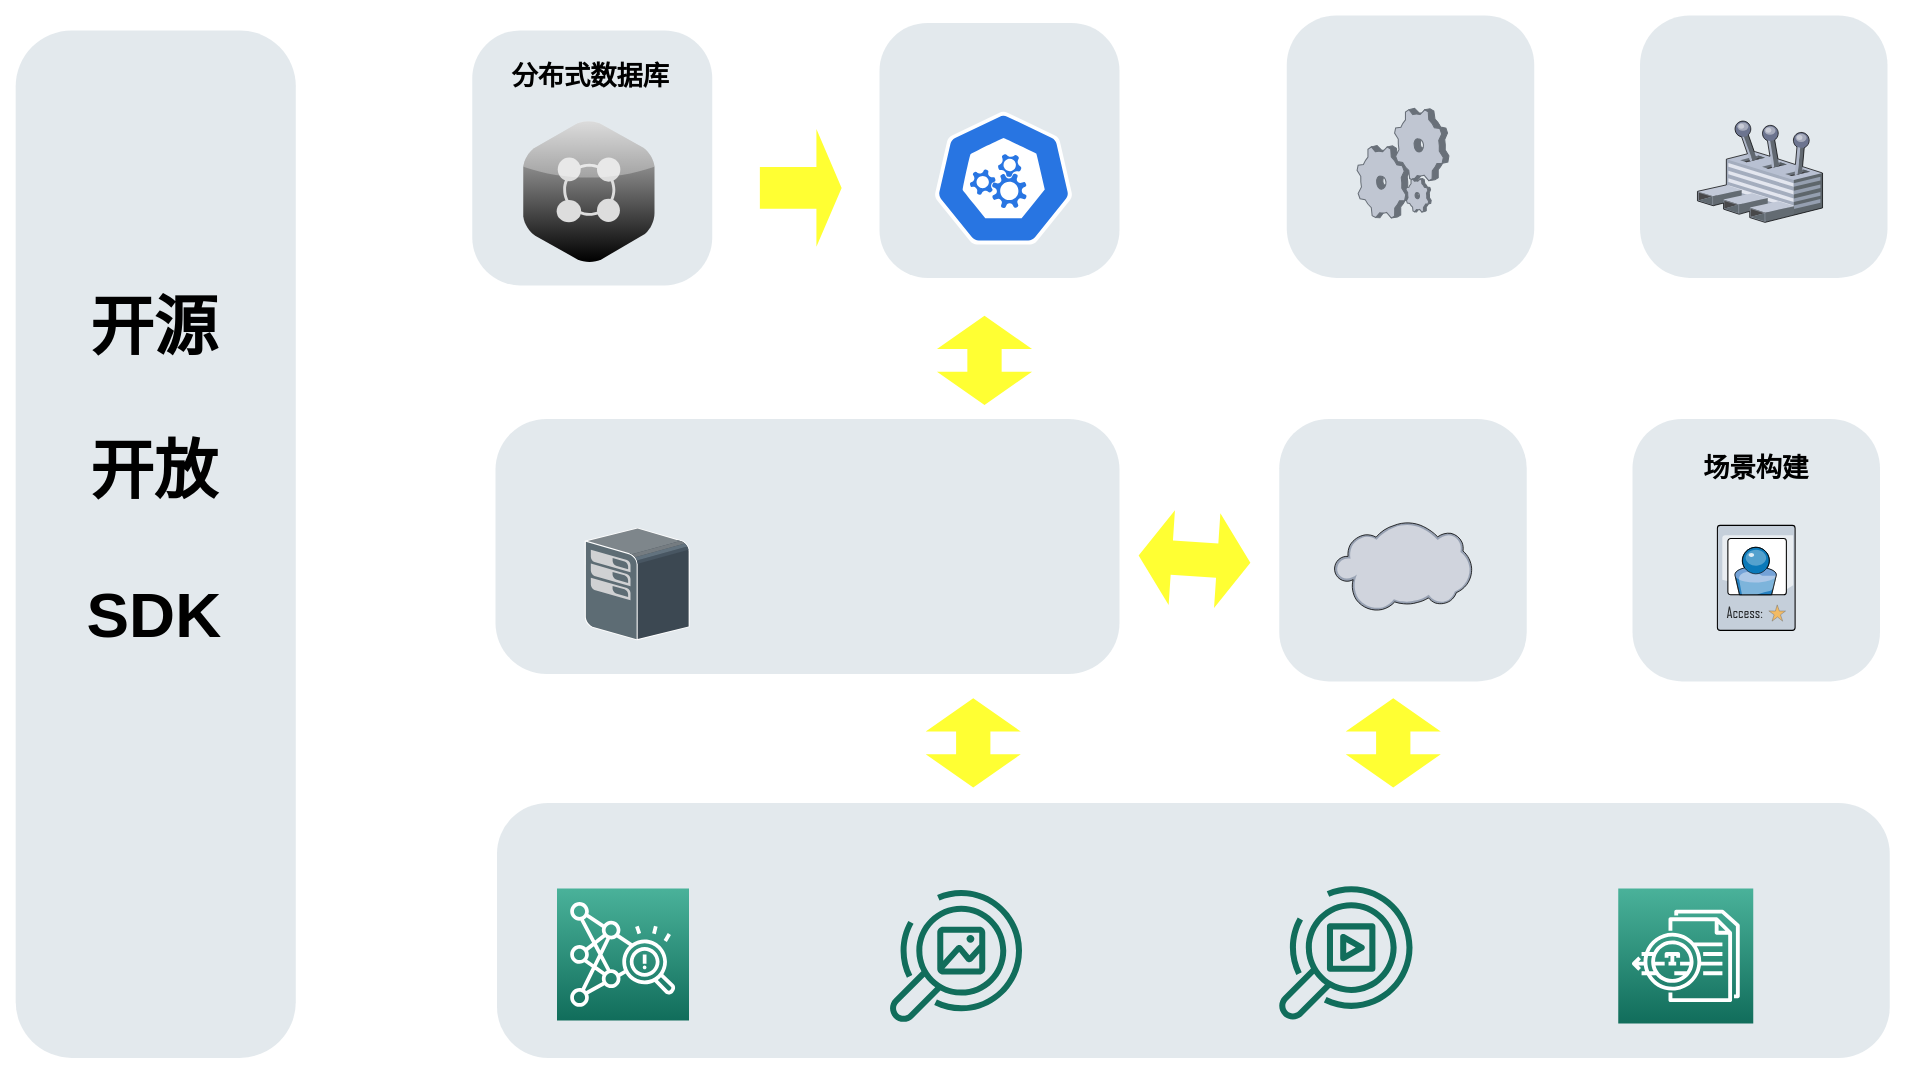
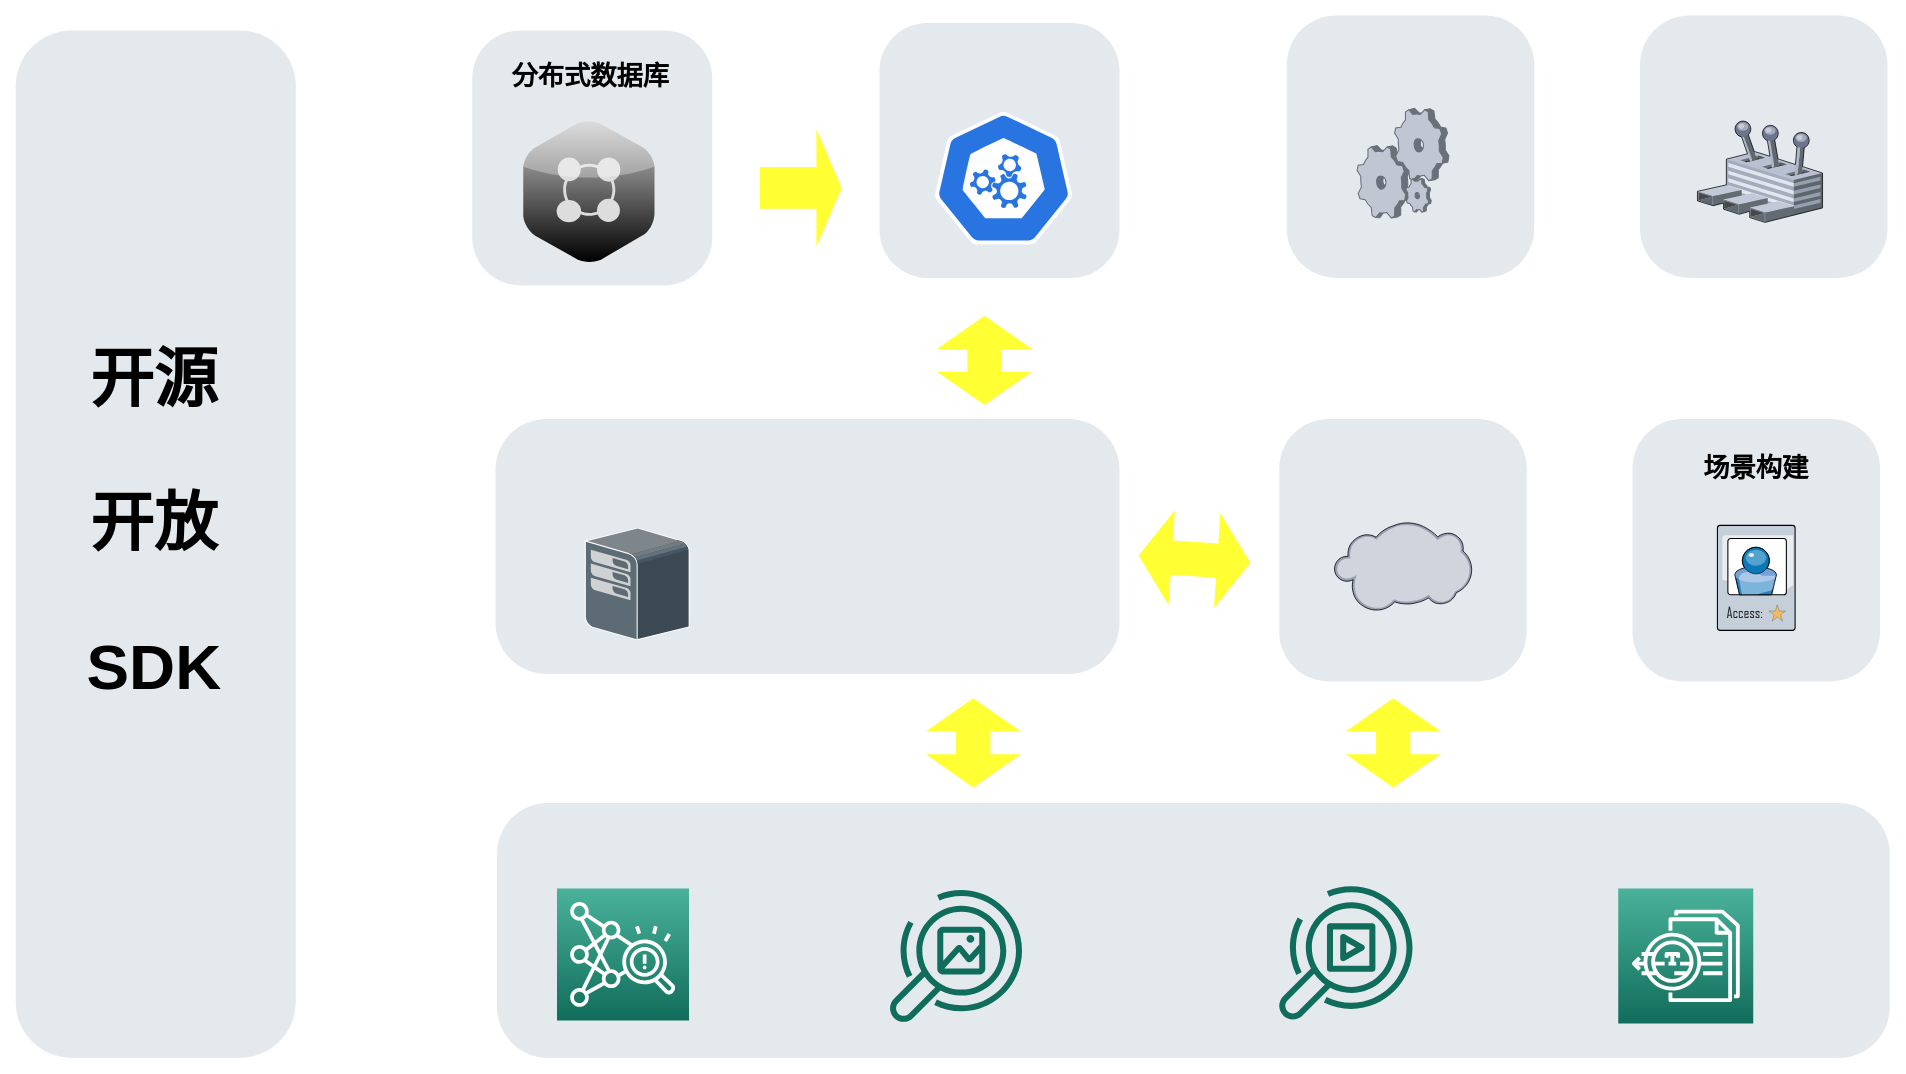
node "开源开放SDK": moved (154, 477) -> (154, 529)
